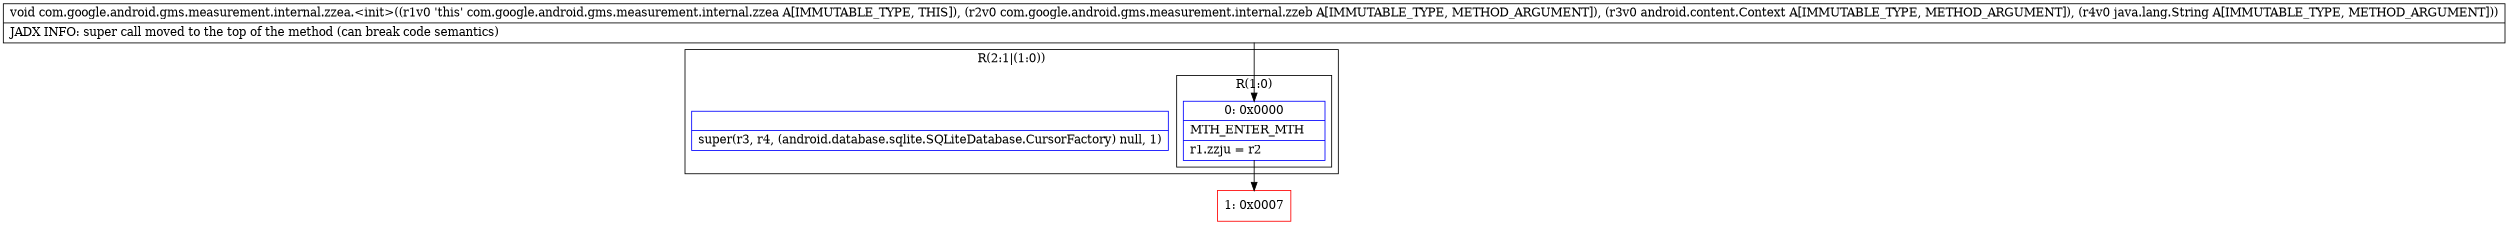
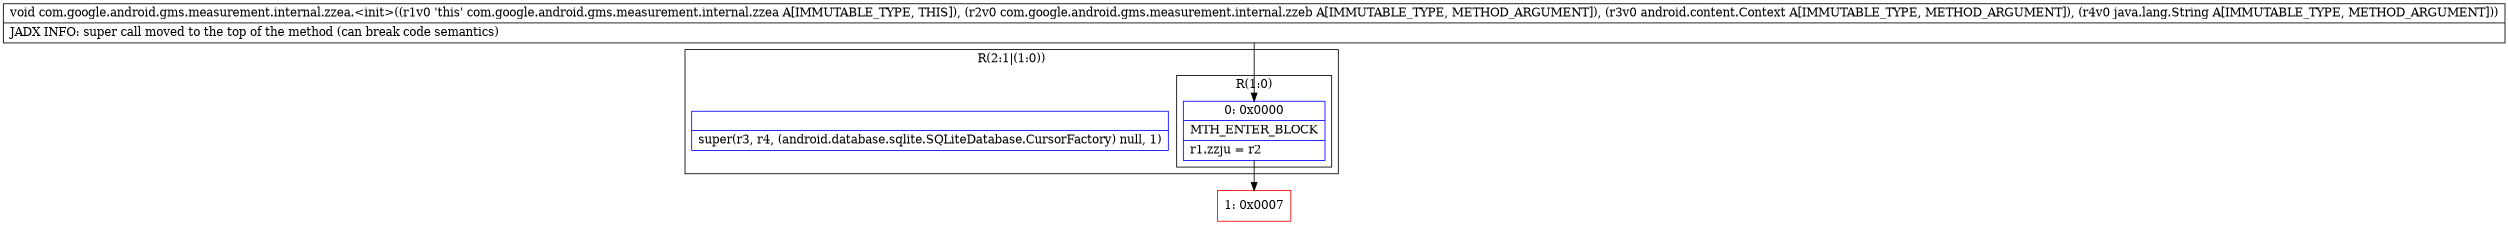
node "0: 0x0000": text "MTH_ENTER_MTH" -> "MTH_ENTER_BLOCK"
